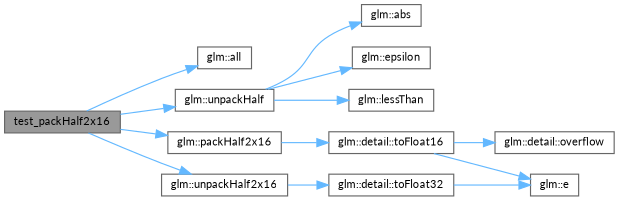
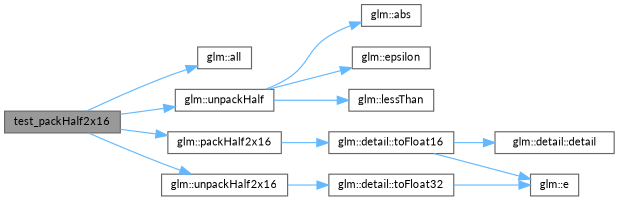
node "glm::detail::overflow": label "glm::detail::overflow" -> "glm::detail::detail"
